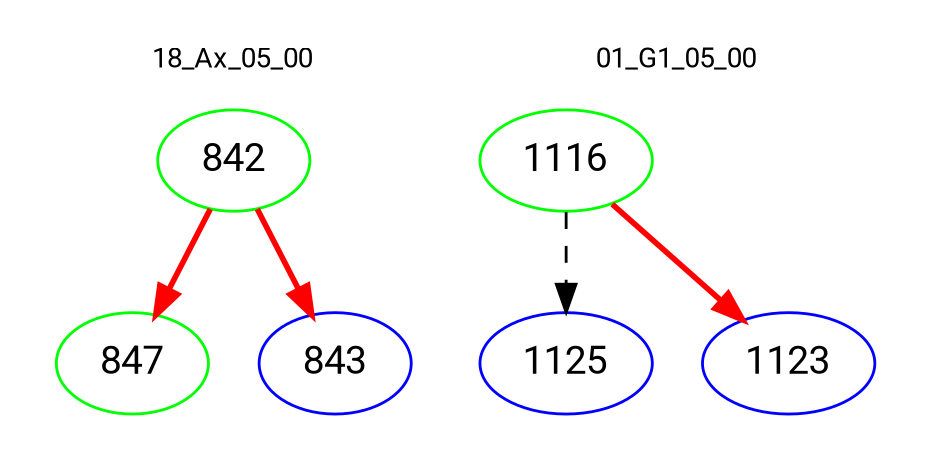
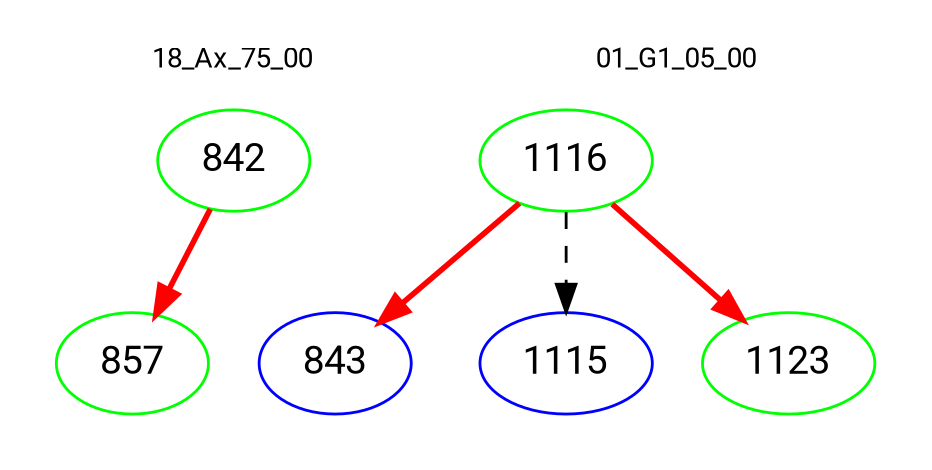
cluster "18_Ax_05_00": label "18_Ax_05_00" -> "18_Ax_75_00"
edge "842" -> "843": now "1116" -> "843"
node "847": label "847" -> "857"
node "1125": label "1125" -> "1115"
node "1123": color blue -> green
